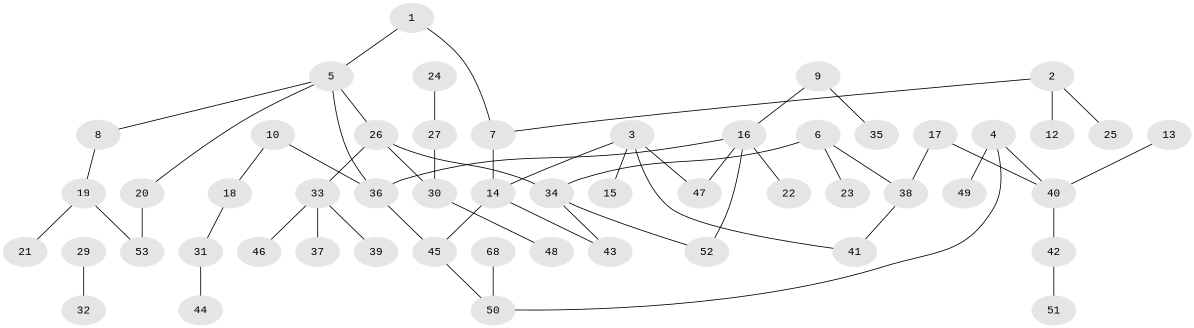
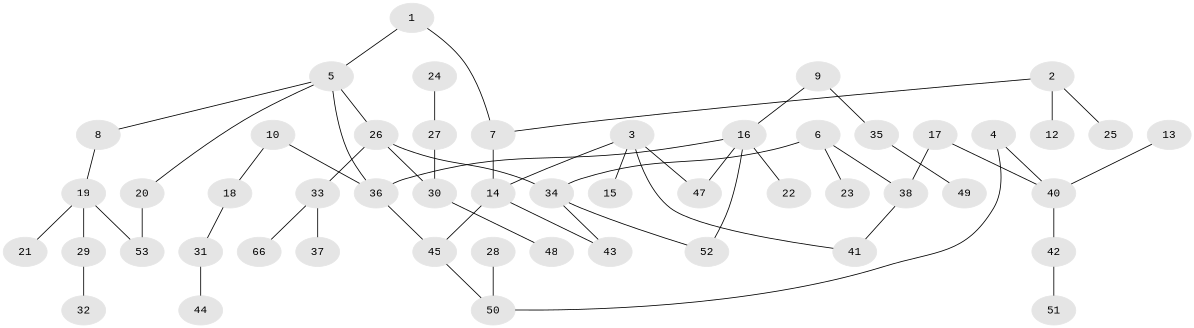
edge "4" -- "49": now "35" -- "49"
edge "19" -- "29": added
node "46": label "46" -> "66"
node "39": removed
node "68": label "68" -> "28"
